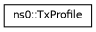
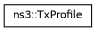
node "ns0::TxProfile": label "ns0::TxProfile" -> "ns3::TxProfile"
